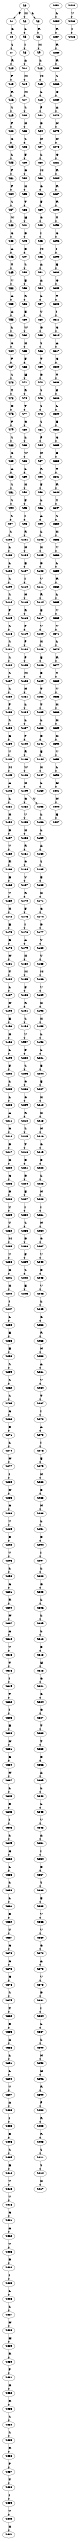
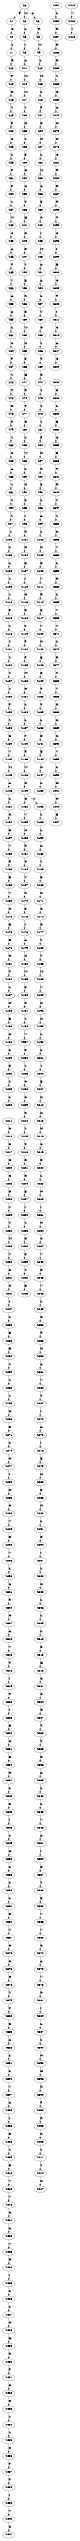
edge "S320" -> "S323": removed, label "T"
edge "S201" -> "S204": label "E" -> "I"
edge "S208" -> "S211": removed, label "A"
